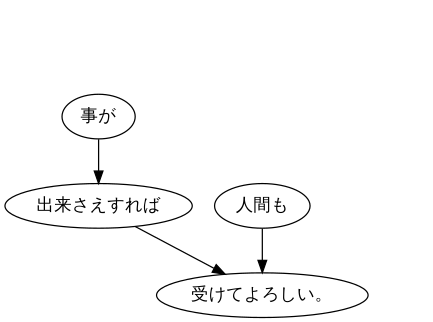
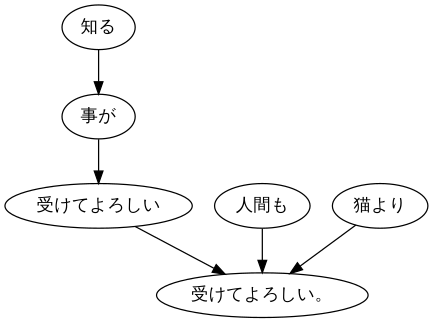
node "知る": added
node "出来さえすれば": label "出来さえすれば" -> "受けてよろしい"
node "猫より": added
